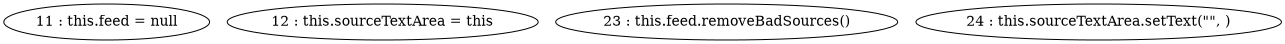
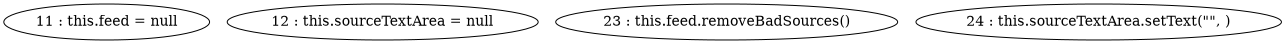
node "12 : this.sourceTextArea = this": label "12 : this.sourceTextArea = this" -> "12 : this.sourceTextArea = null"
